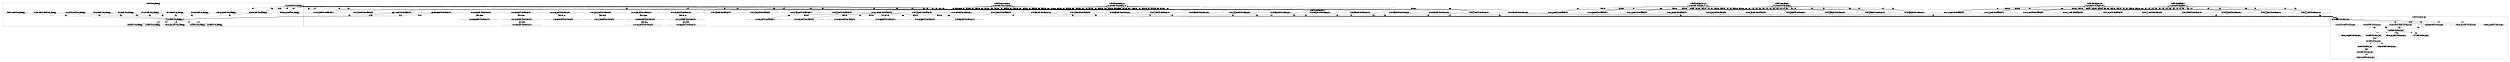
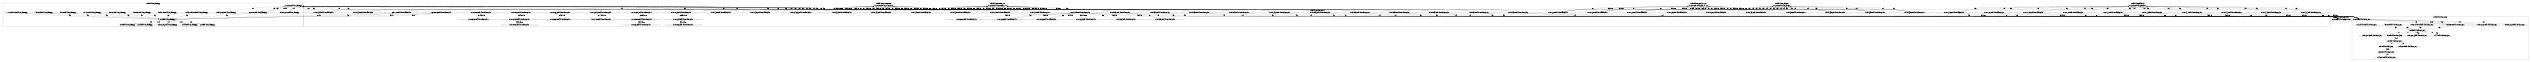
edge "1_fwatchdog#ServerID_76c96688d7-2rgjp" -> "10.1.80.1:47394#ServerID_OuterContainerID": removed, label "RESPONSE"
